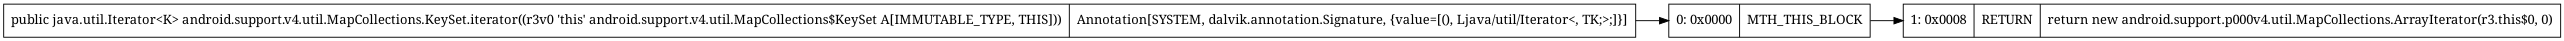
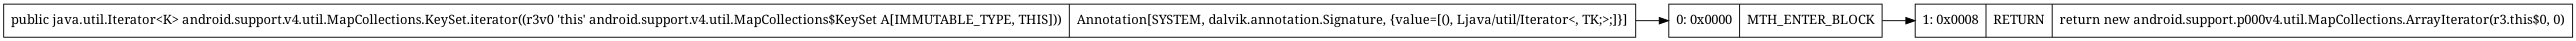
node "0: 0x0000": text "MTH_THIS_BLOCK" -> "MTH_ENTER_BLOCK"
